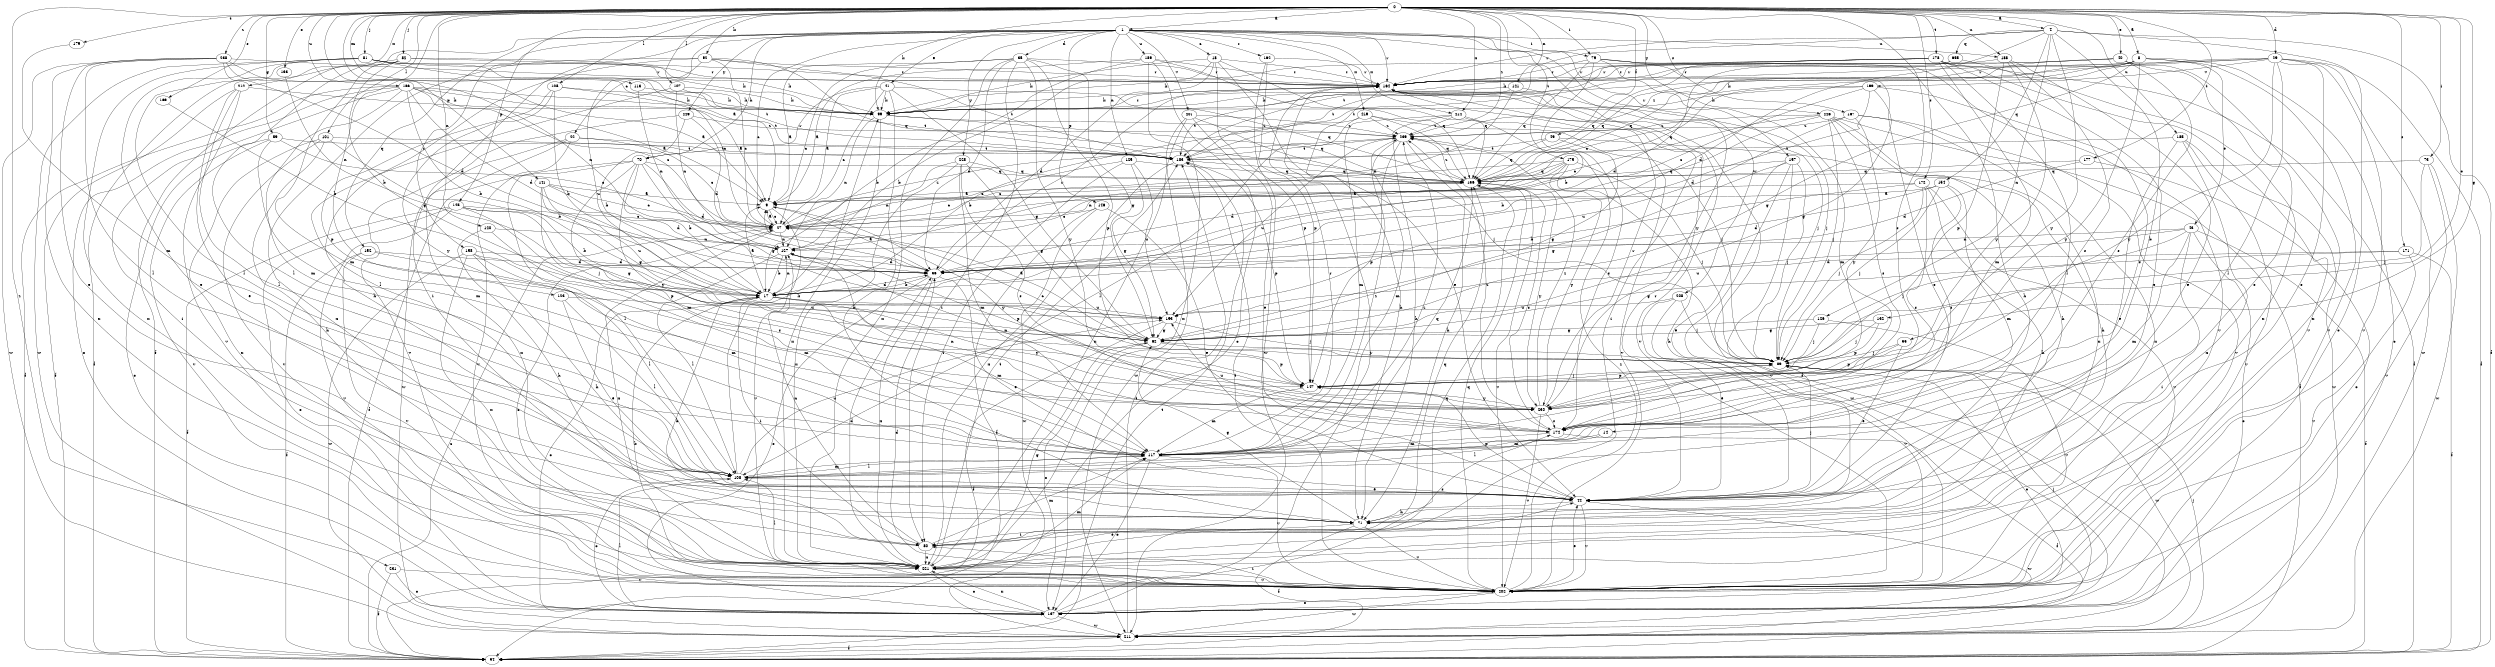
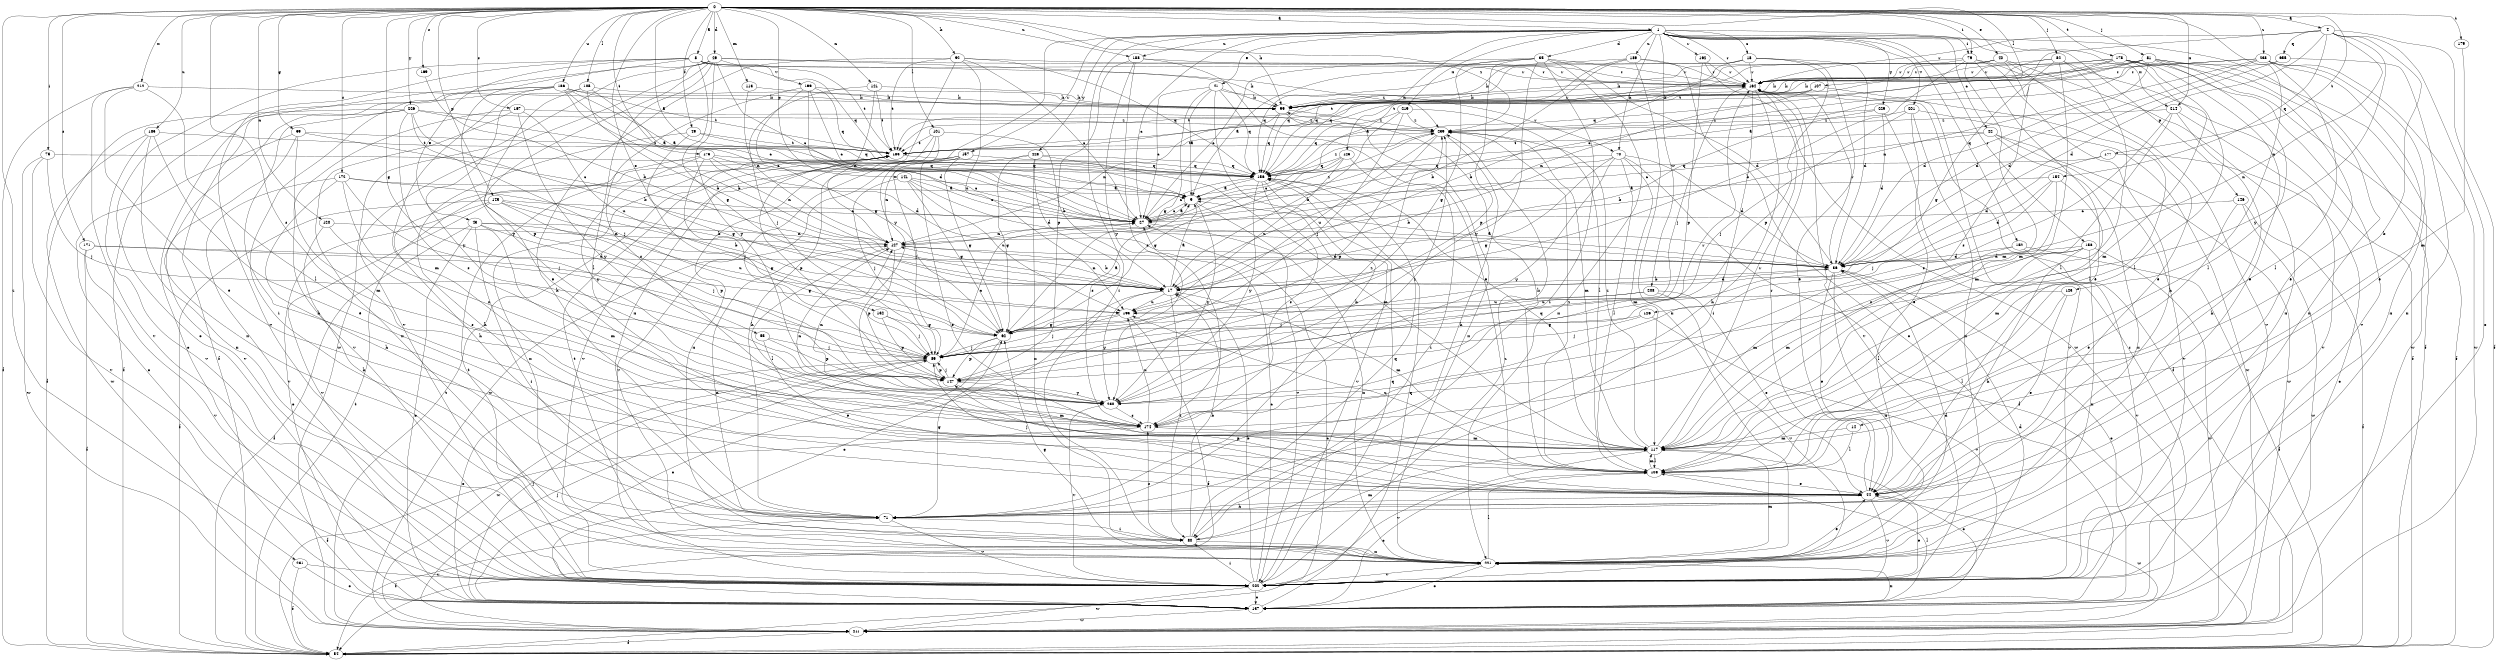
node "133": removed
edge "186" -> "36": now "81" -> "36"
